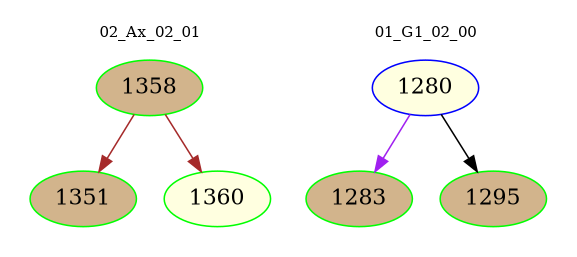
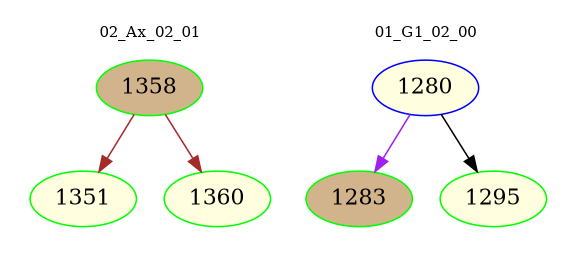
node "1351": fillcolor tan -> lightyellow
node "1295": fillcolor tan -> lightyellow
